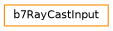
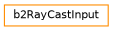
node "b7RayCastInput": label "b7RayCastInput" -> "b2RayCastInput"
